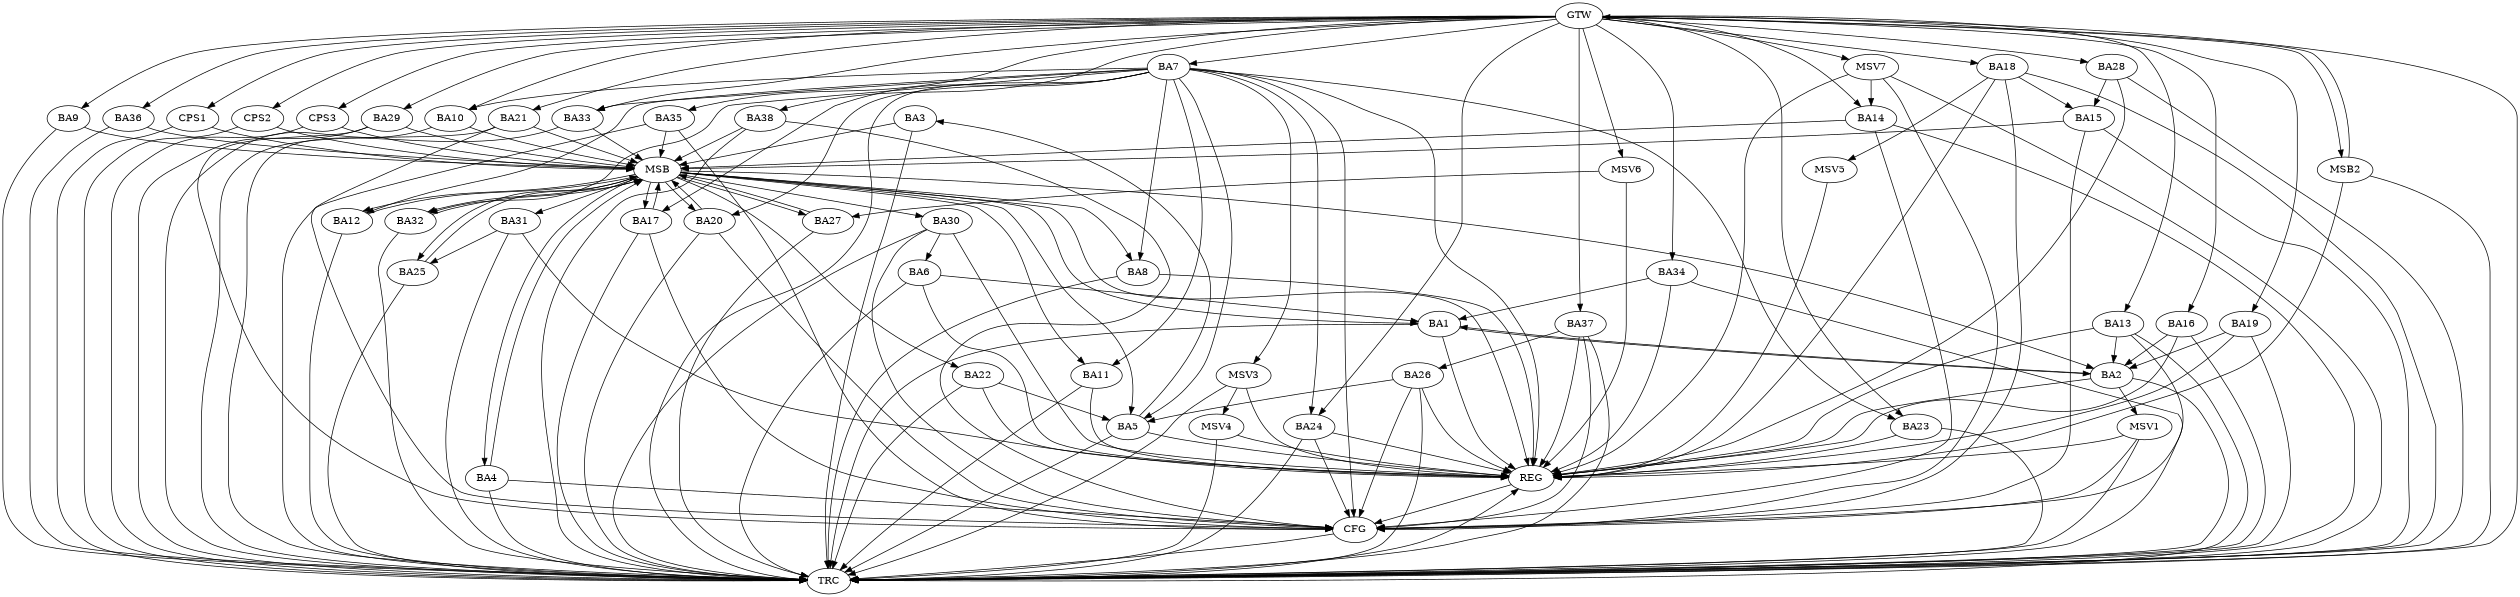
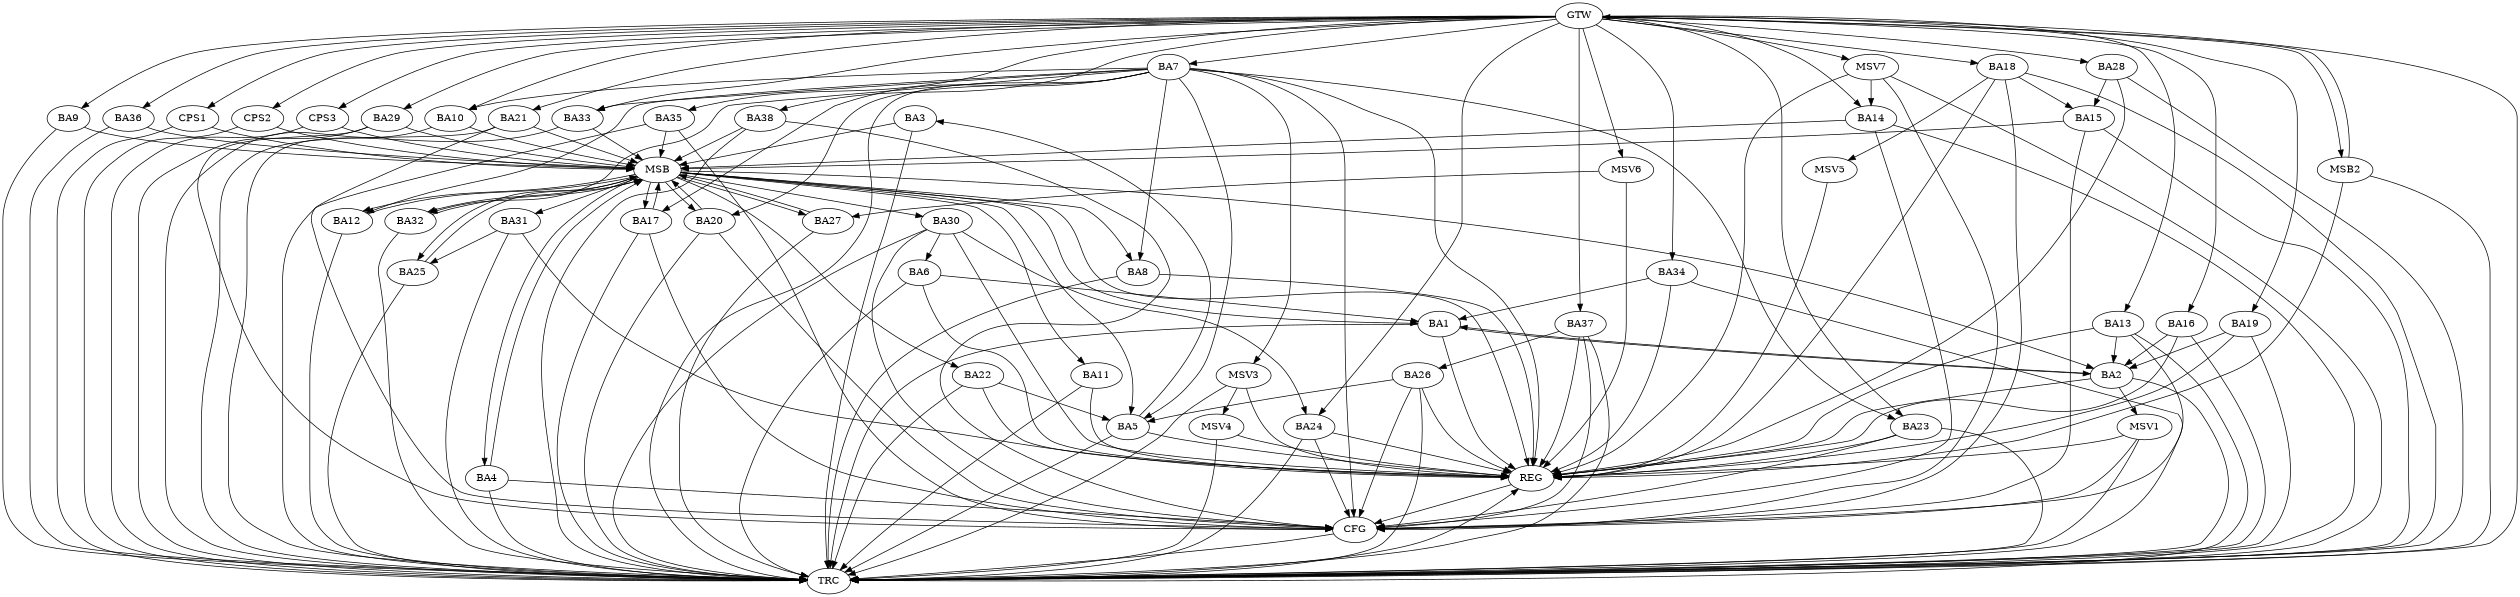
edge "BA7" -> "BA24": now "BA30" -> "BA24"
edge "BA7" -> "BA11": removed
edge "BA23" -> "CFG": added
